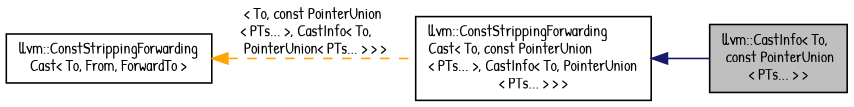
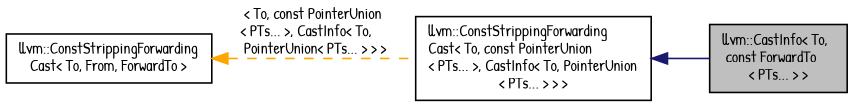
node "llvm::CastInfo< To, const PointerUnion < PTs... > >": label "llvm::CastInfo< To, const PointerUnion < PTs... > >" -> "llvm::CastInfo< To, const ForwardTo < PTs... > >"
